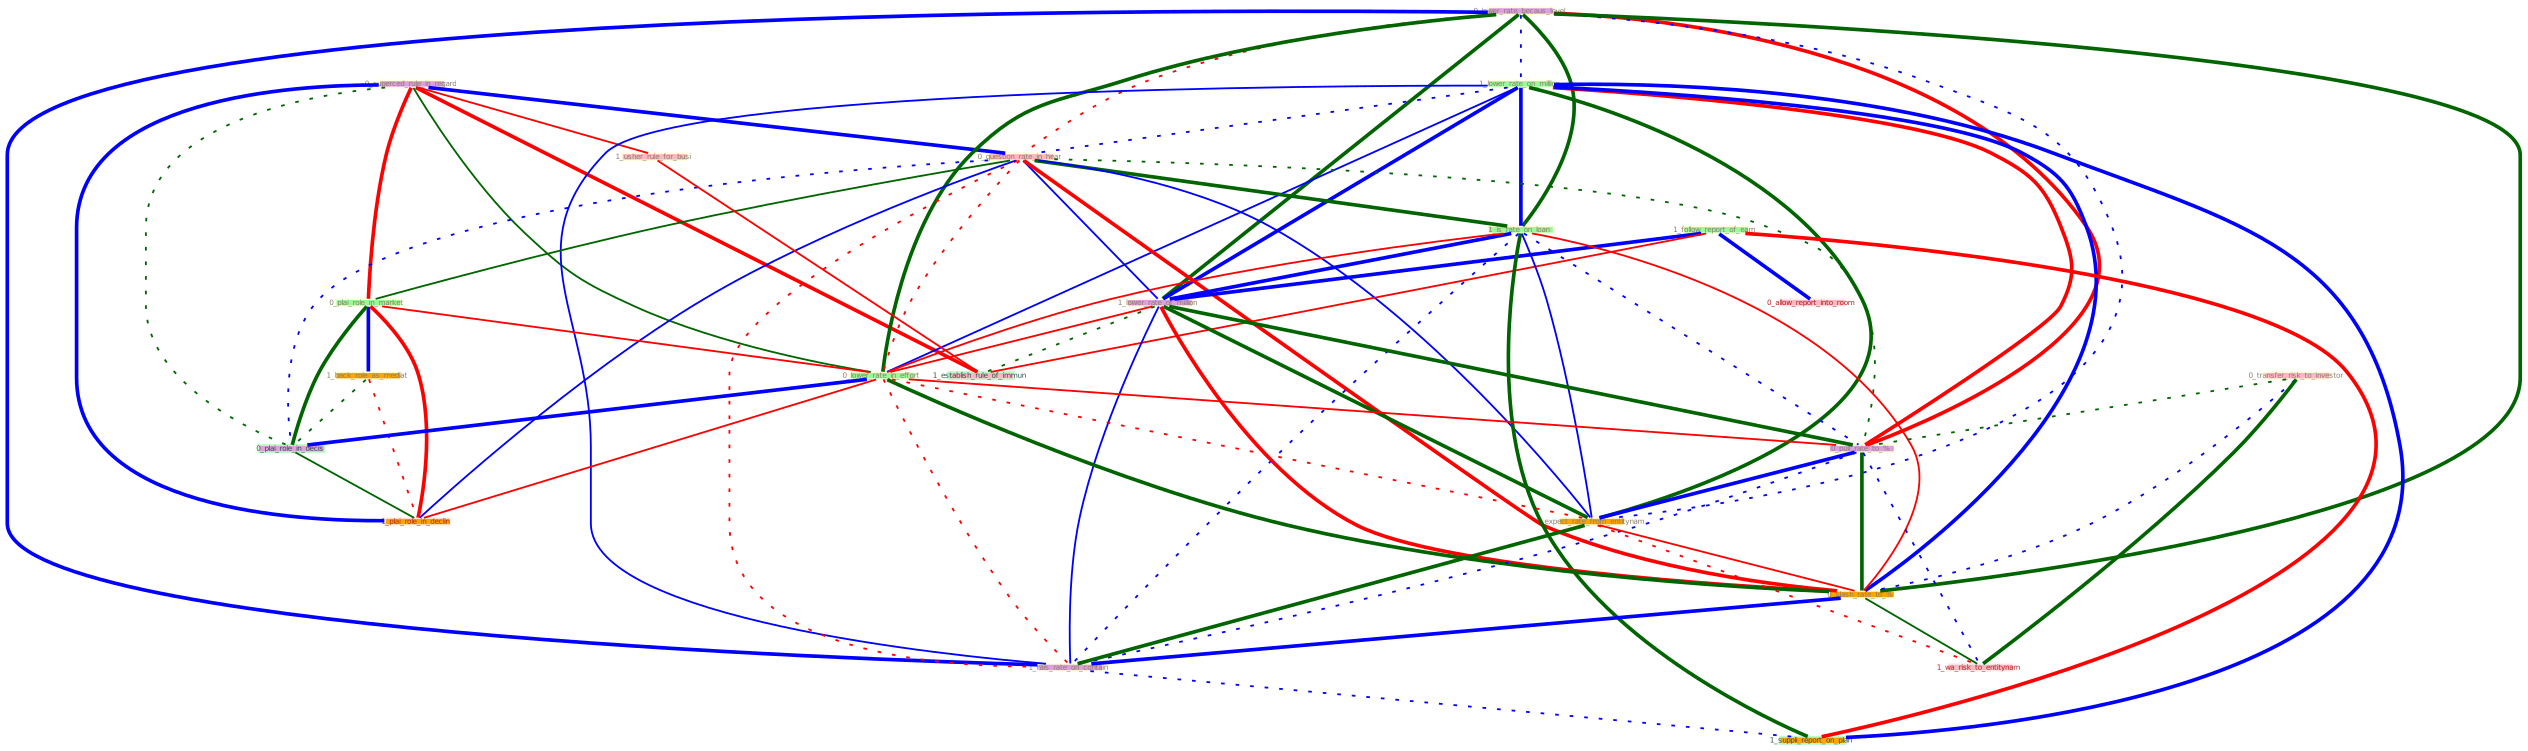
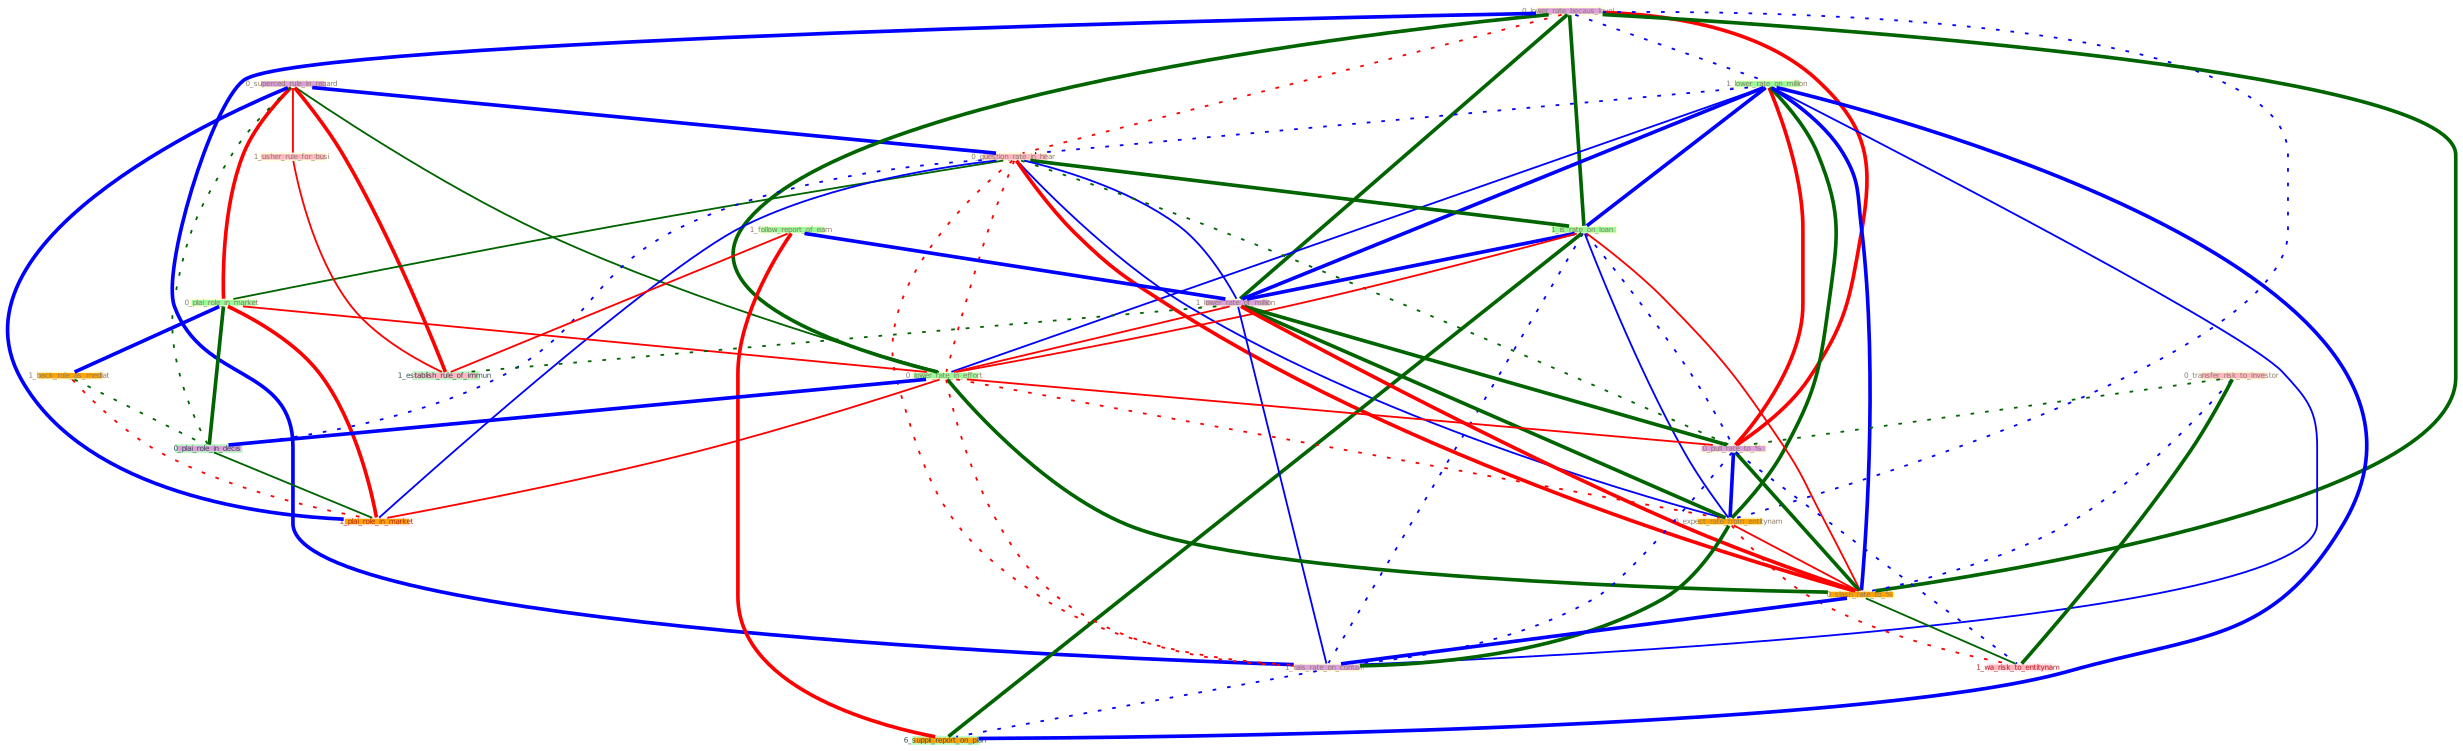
node "0_allow_report_into_room": removed
node "1_plai_role_in_declin": label "1_plai_role_in_declin" -> "1_plai_role_in_market"
node "1_suppli_report_on_plan": label "1_suppli_report_on_plan" -> "6_suppli_report_on_plan"
